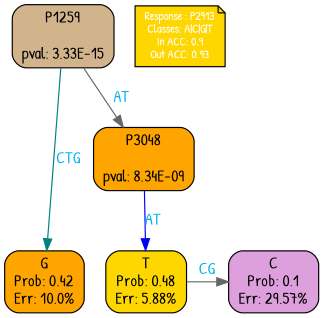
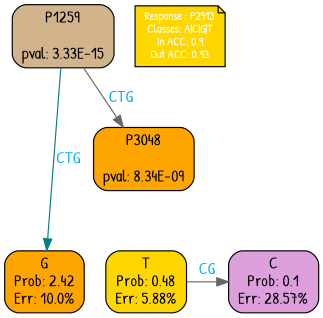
edge "P1259 pval: 3.33E-15" -> "P3048 pval: 8.34E-09": label "AT" -> "CTG"
edge "P3048 pval: 8.34E-09" -> "T Prob: 0.48 Err: 5.88%": removed, label "AT"
node "G Prob: 0.42 Err: 10.0%": label "G Prob: 0.42 Err: 10.0%" -> "G Prob: 2.42 Err: 10.0%"
node "C Prob: 0.1 Err: 29.57%": label "C Prob: 0.1 Err: 29.57%" -> "C Prob: 0.1 Err: 28.57%"
